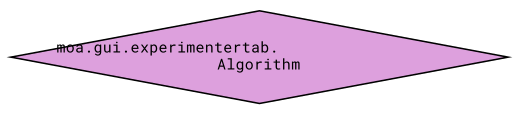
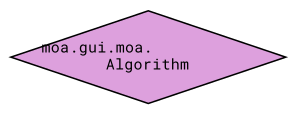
node "moa.gui.experimentertab. Algorithm": label "moa.gui.experimentertab. Algorithm" -> "moa.gui.moa. Algorithm"
